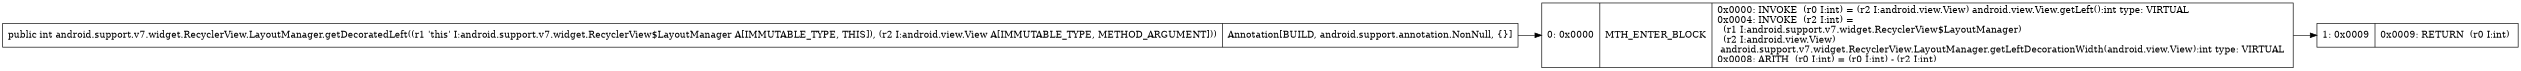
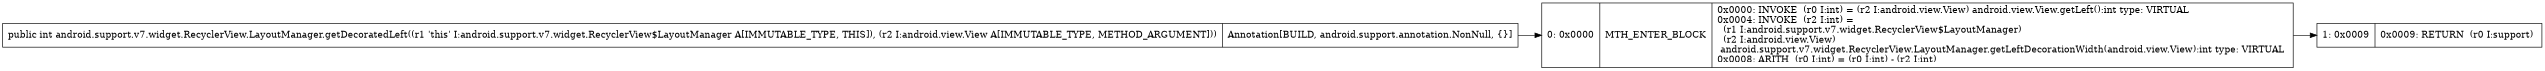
node "1: 0x0009": text "0x0009: RETURN  (r0 I:int)" -> "0x0009: RETURN  (r0 I:support)"
